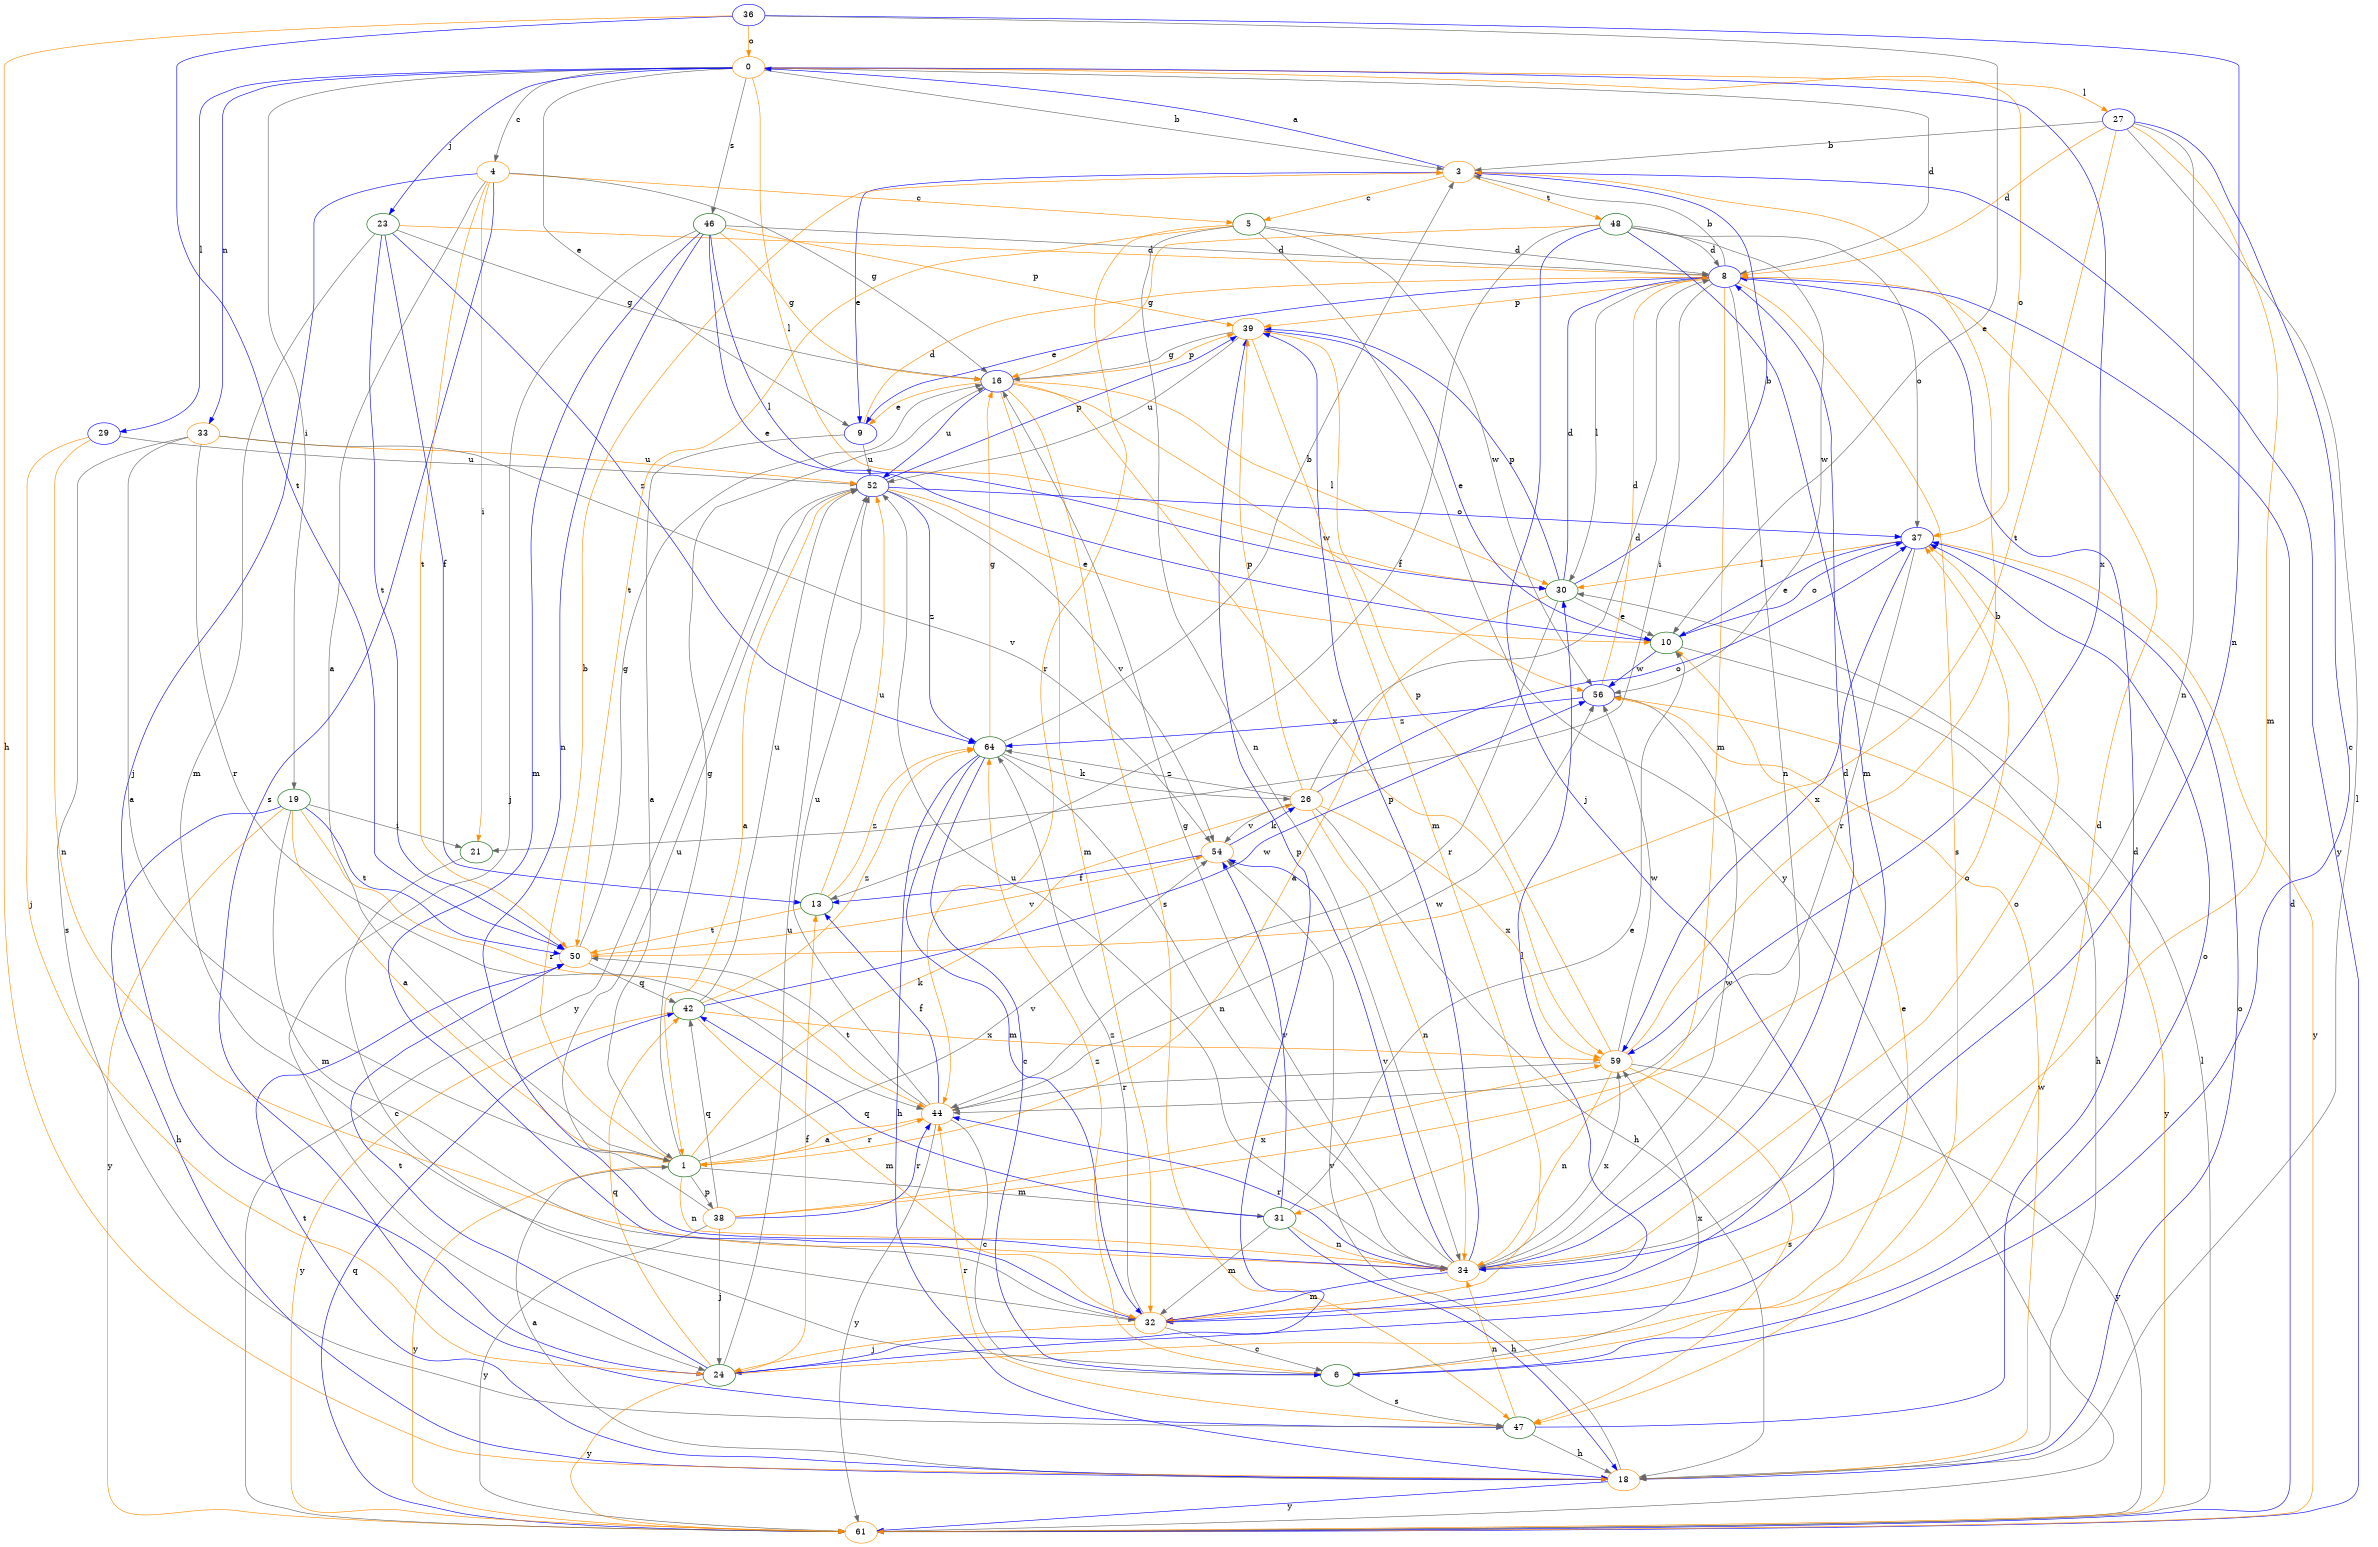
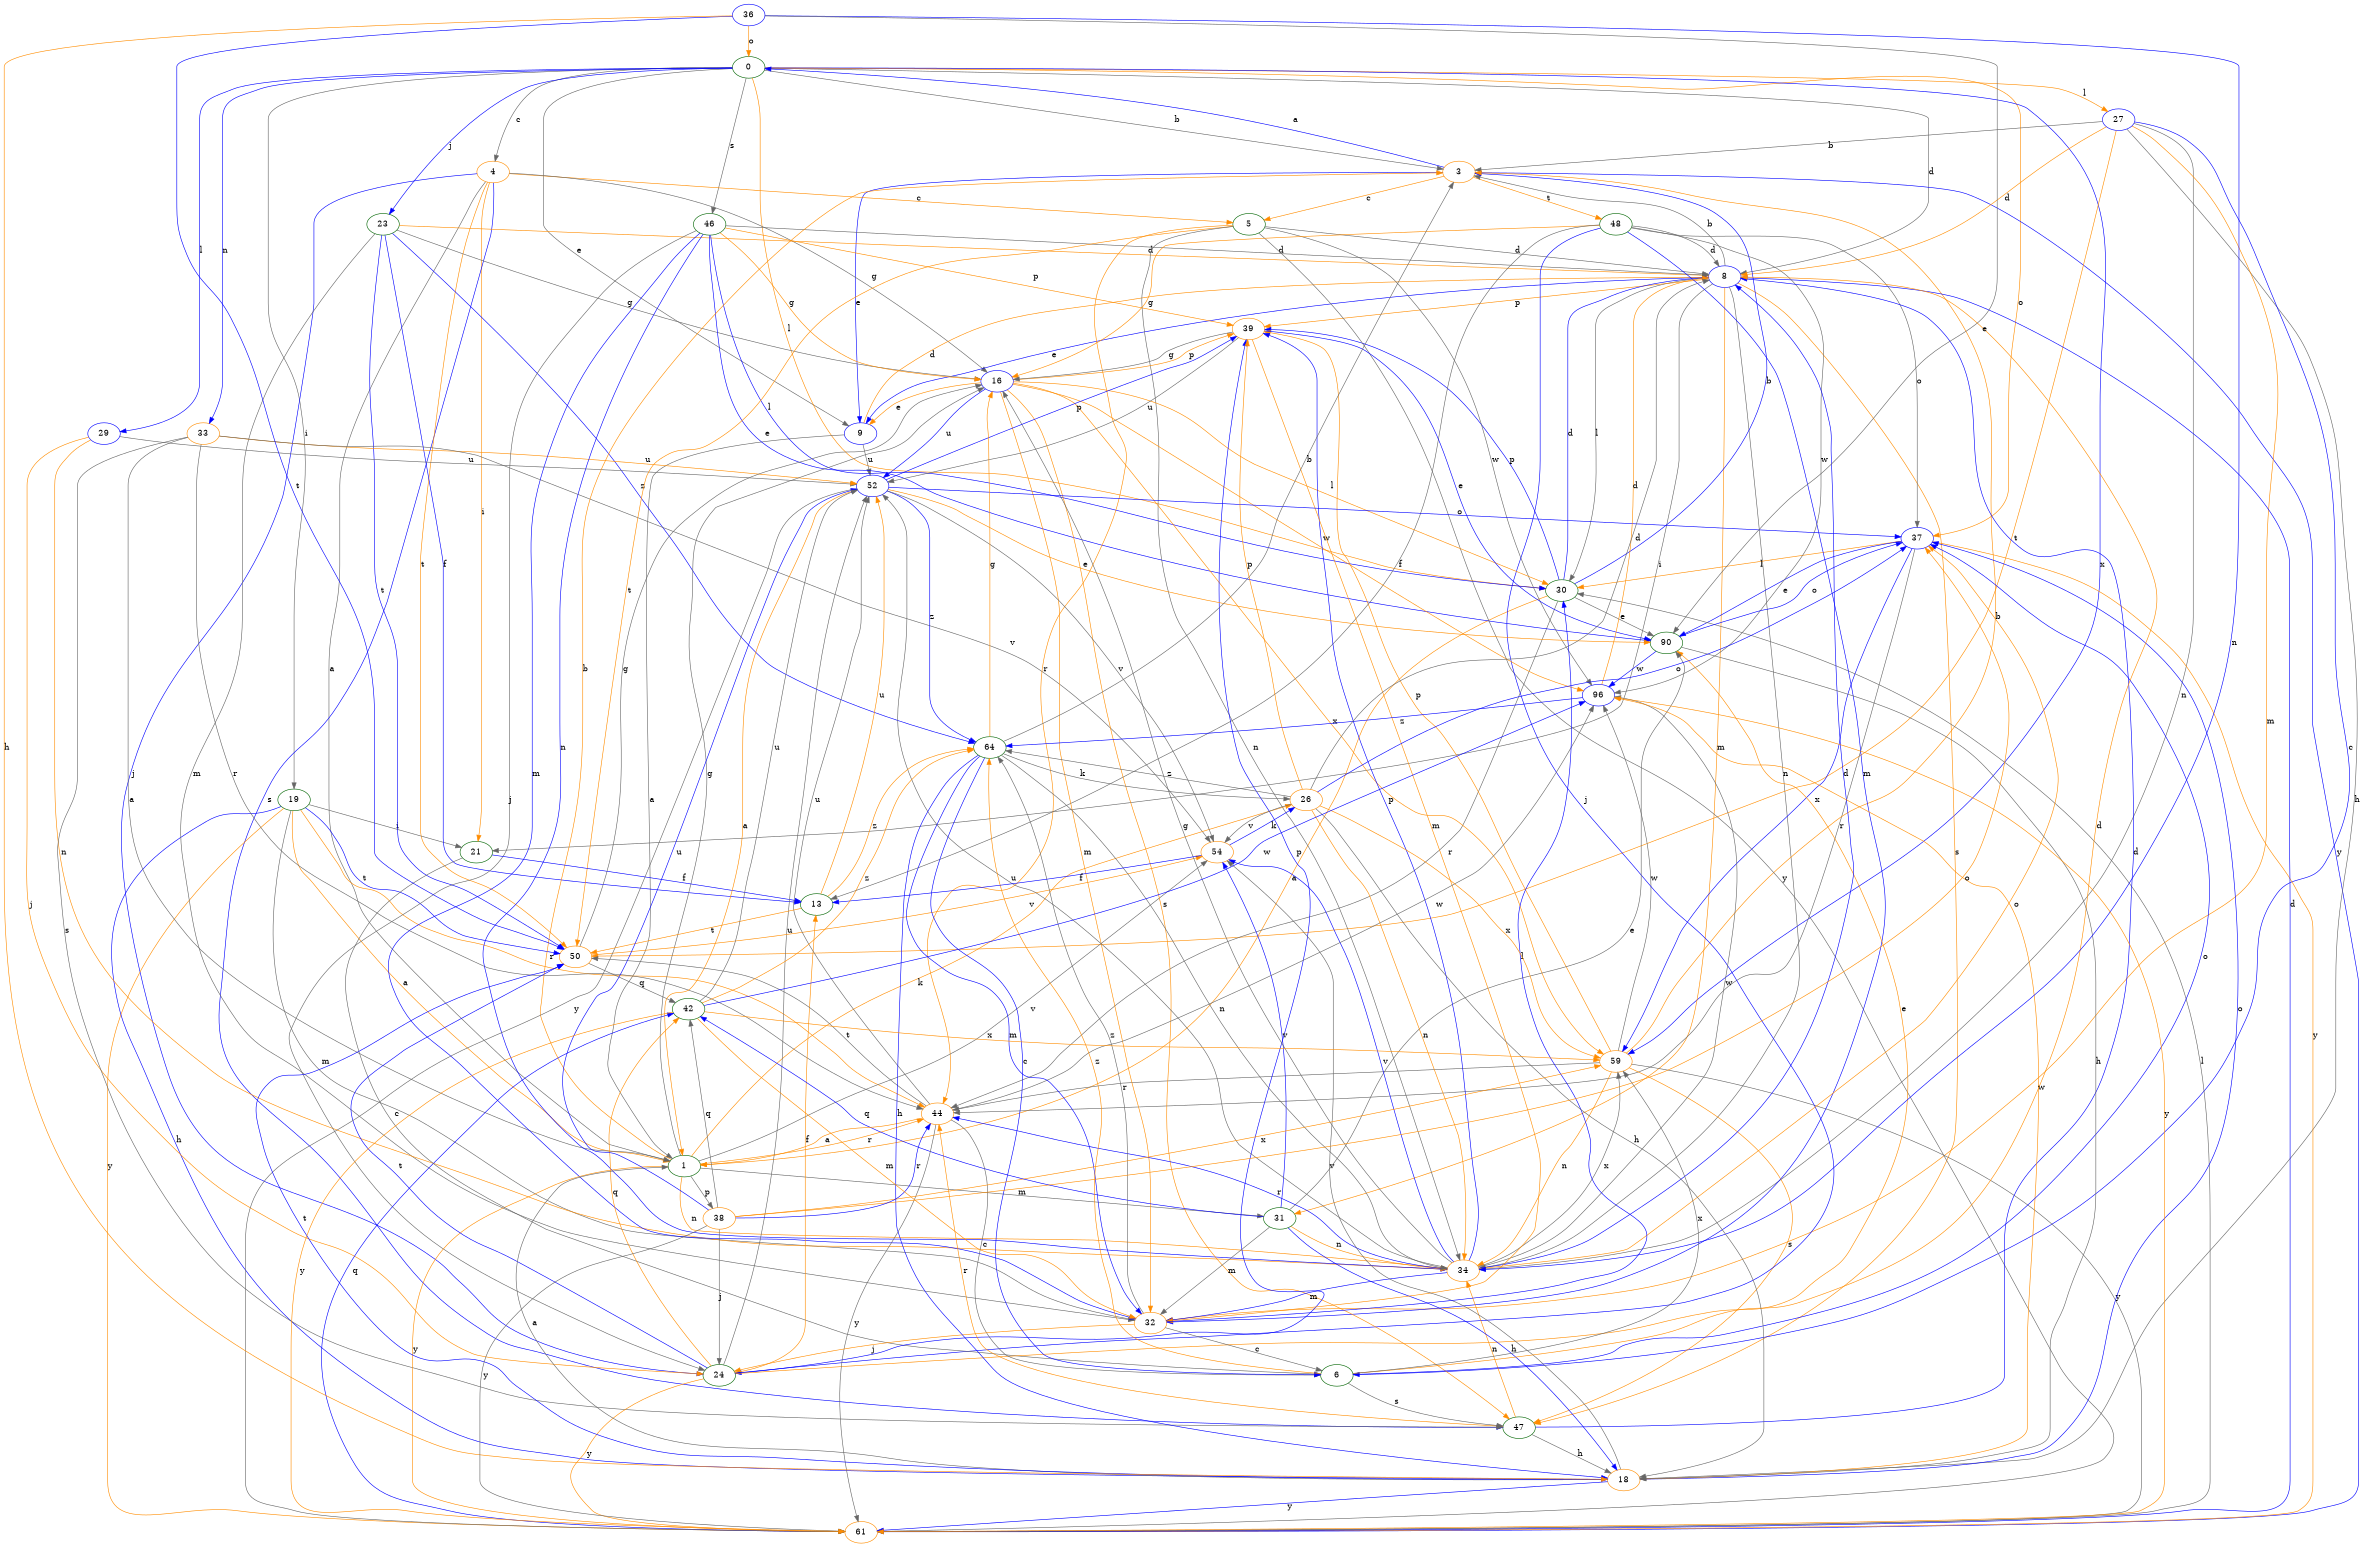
node "0": color darkorange -> darkgreen
node "10": label "10" -> "90"
node "56": label "56" -> "96"
edge "27" -> "18": label "l" -> "h"
edge "38" -> "52": color gray40 -> blue
edge "44" -> "13": now "21" -> "13"
